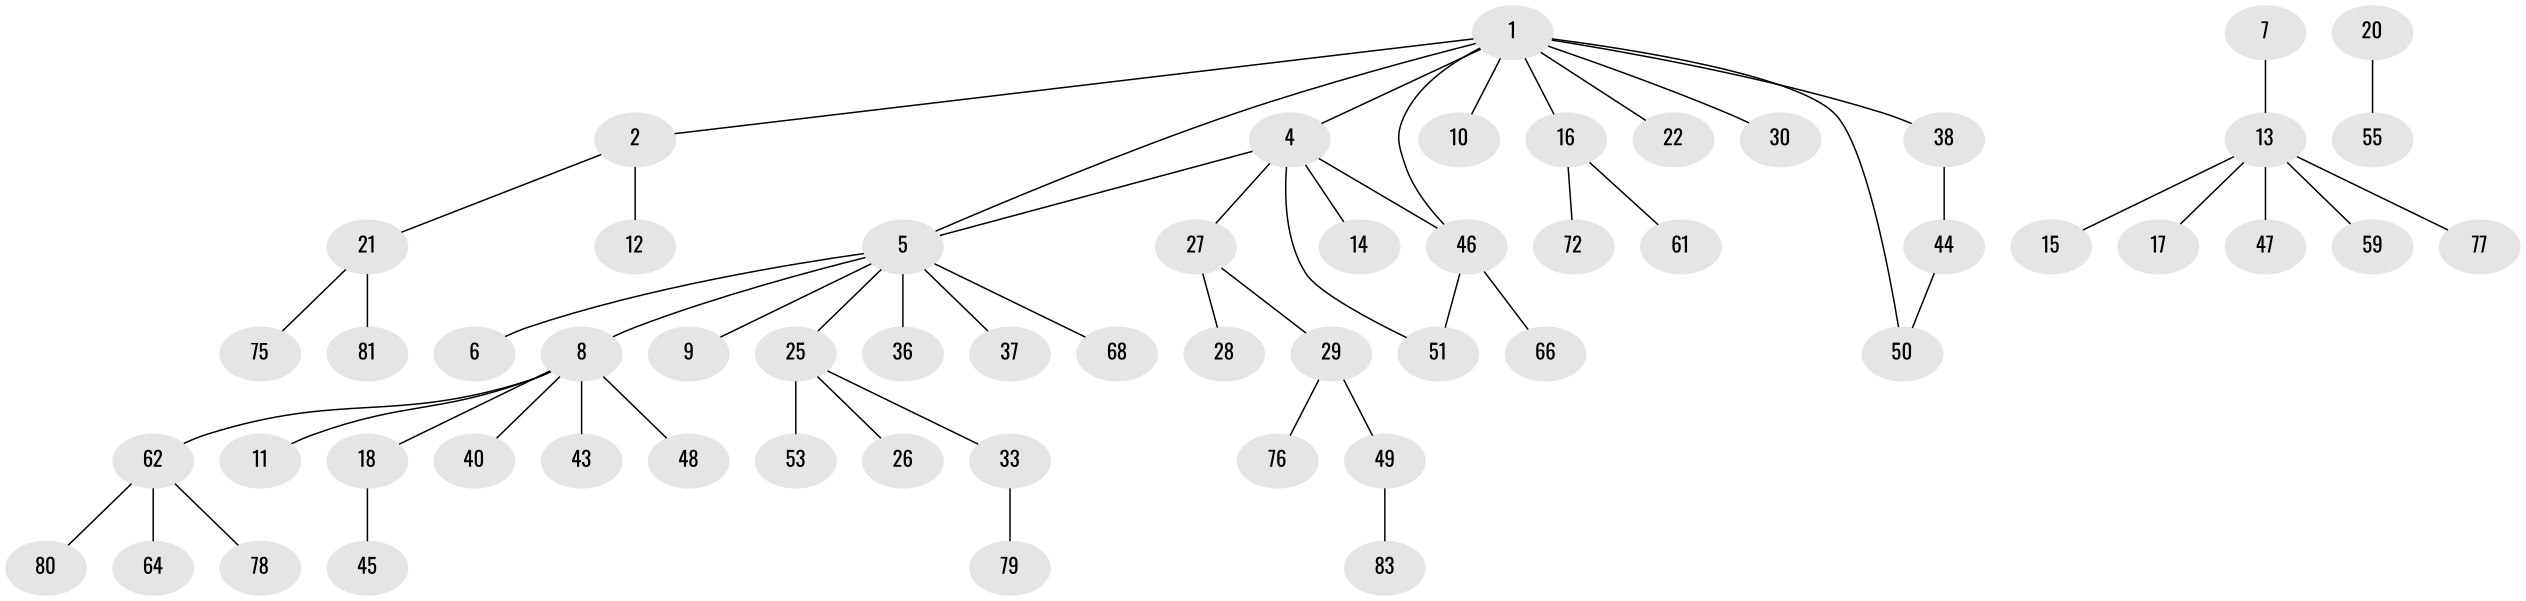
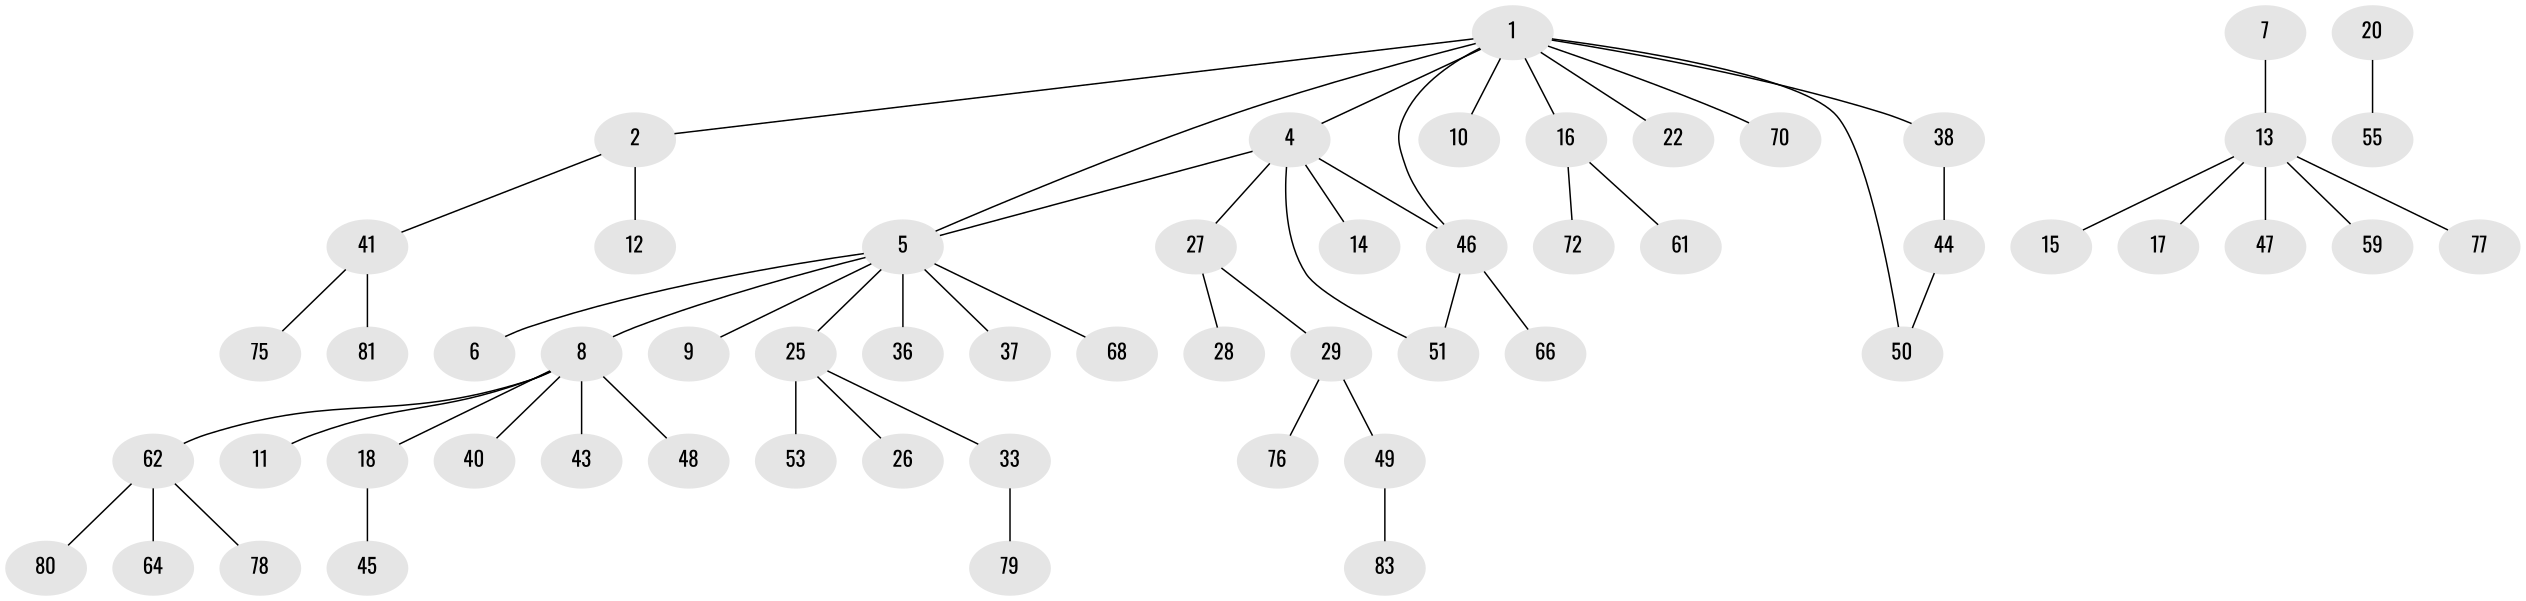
node "30": label "30" -> "70"
node "21": label "21" -> "41"
